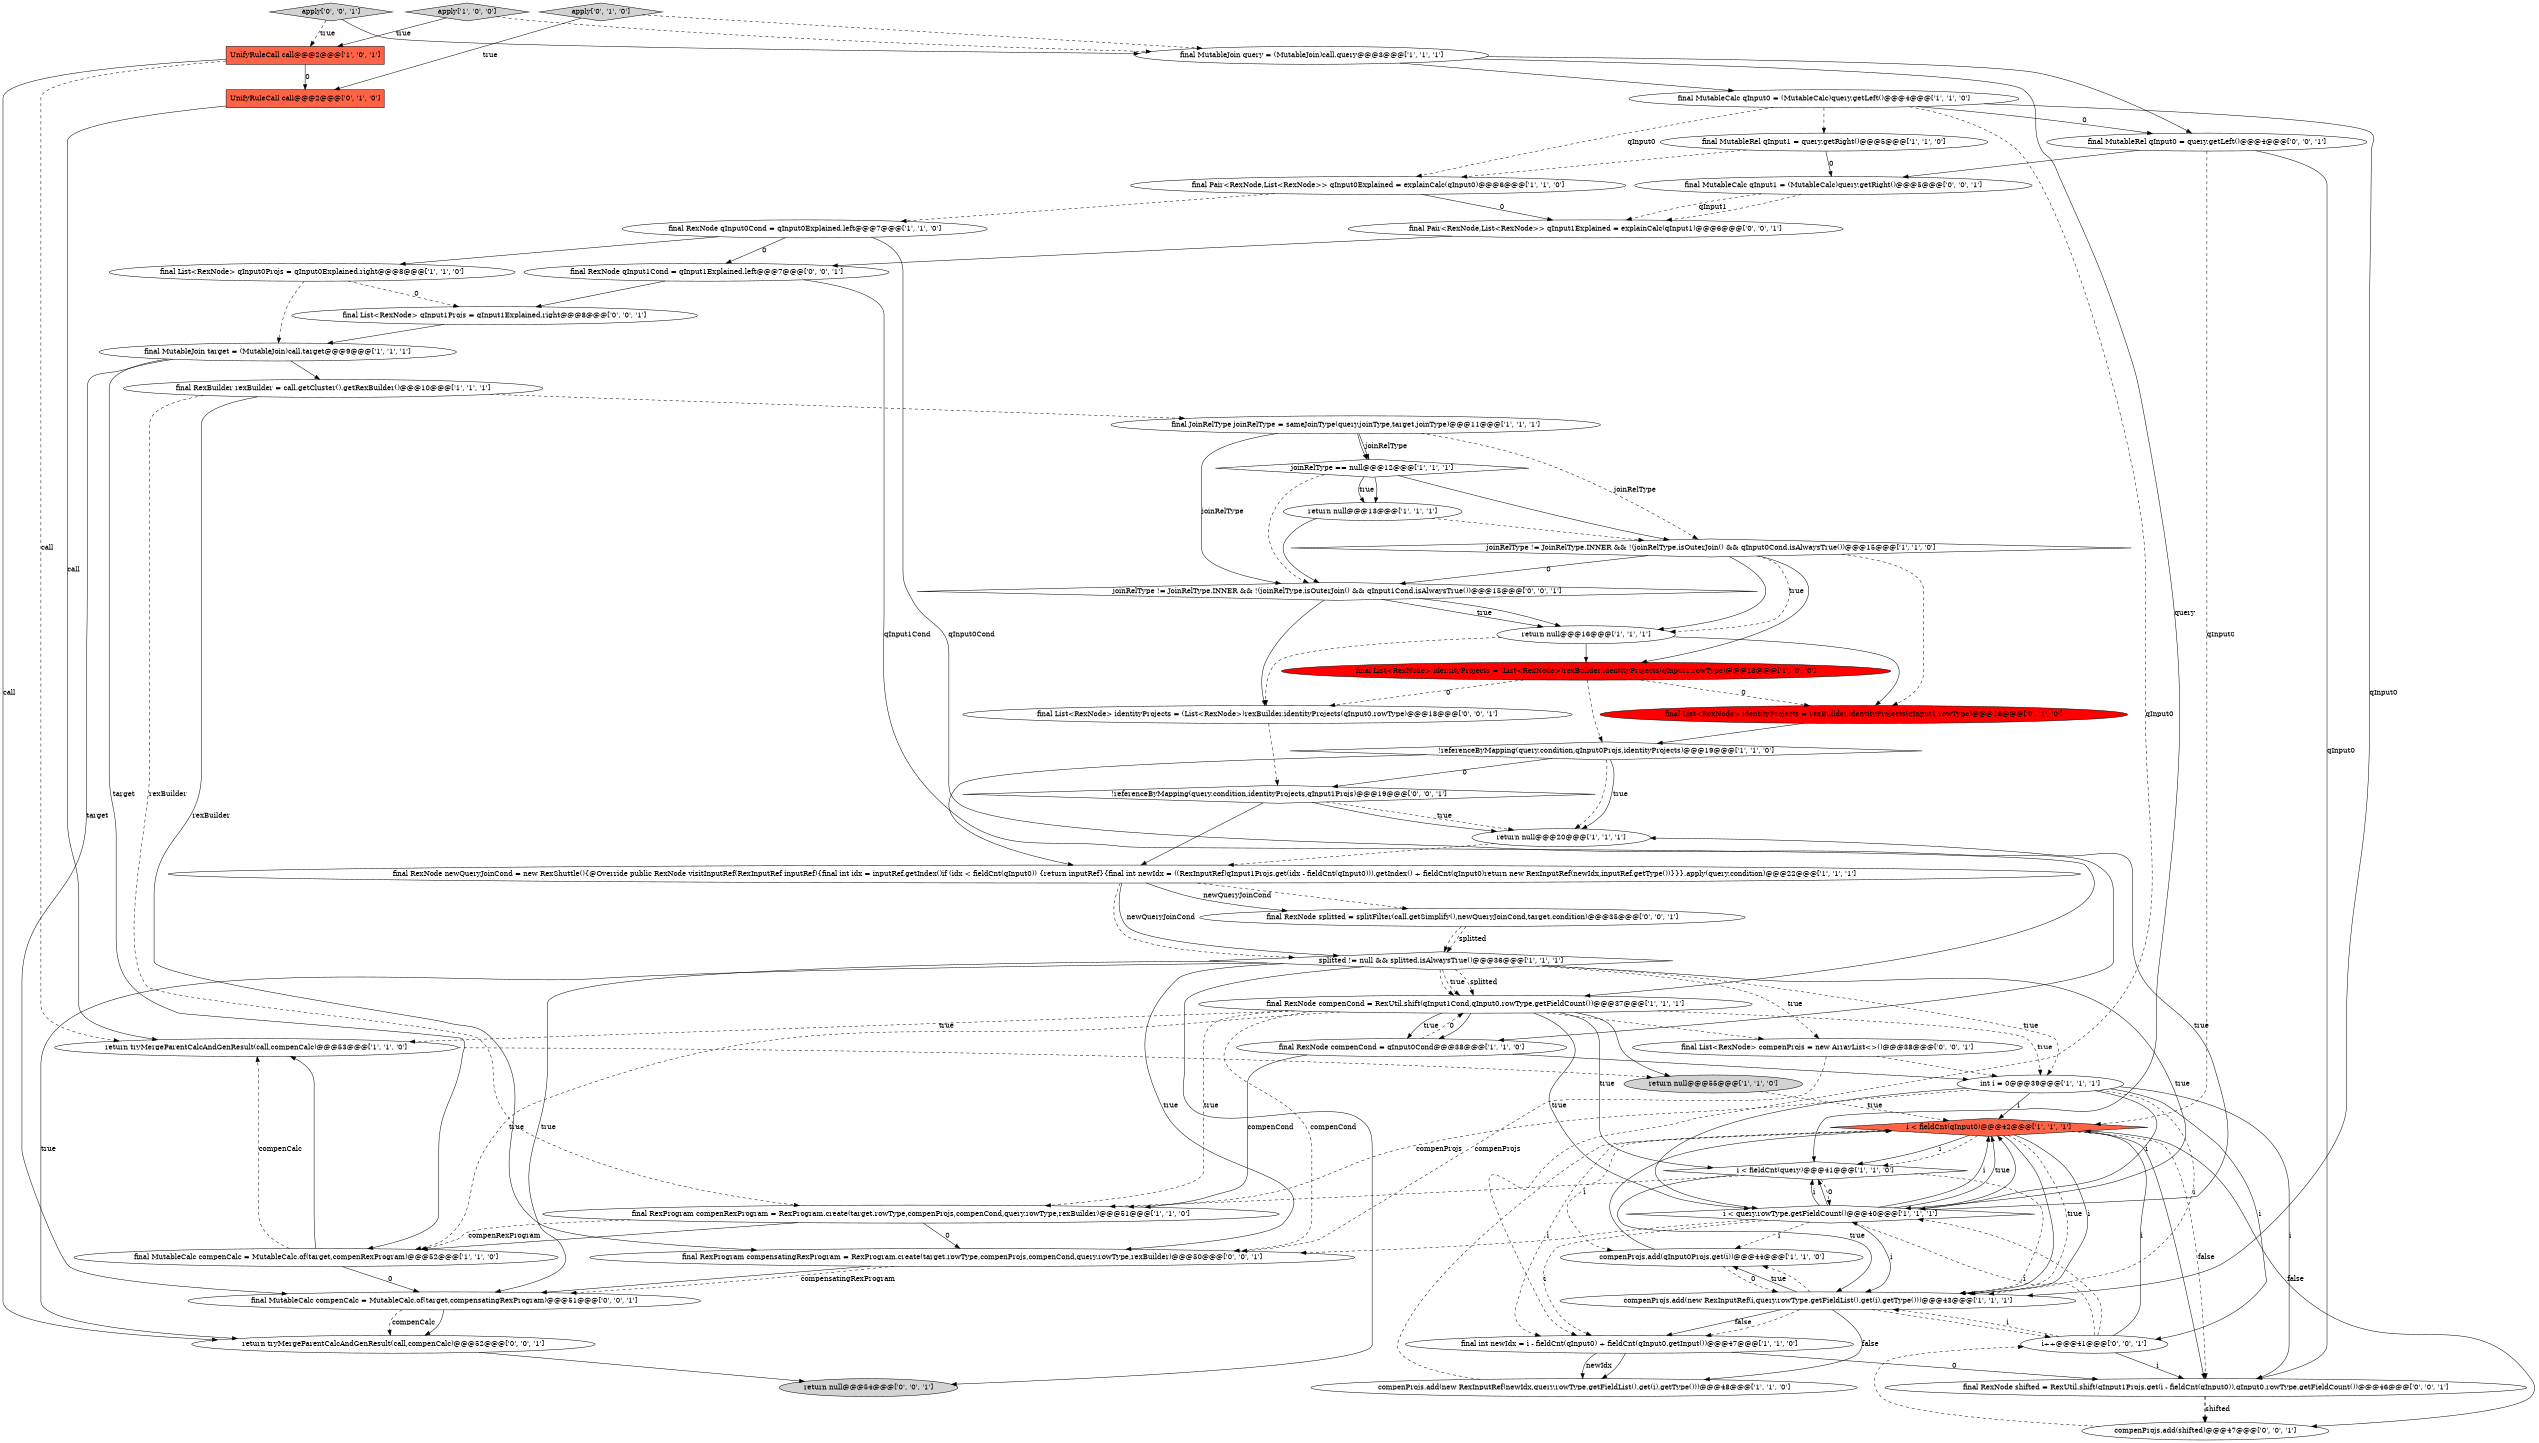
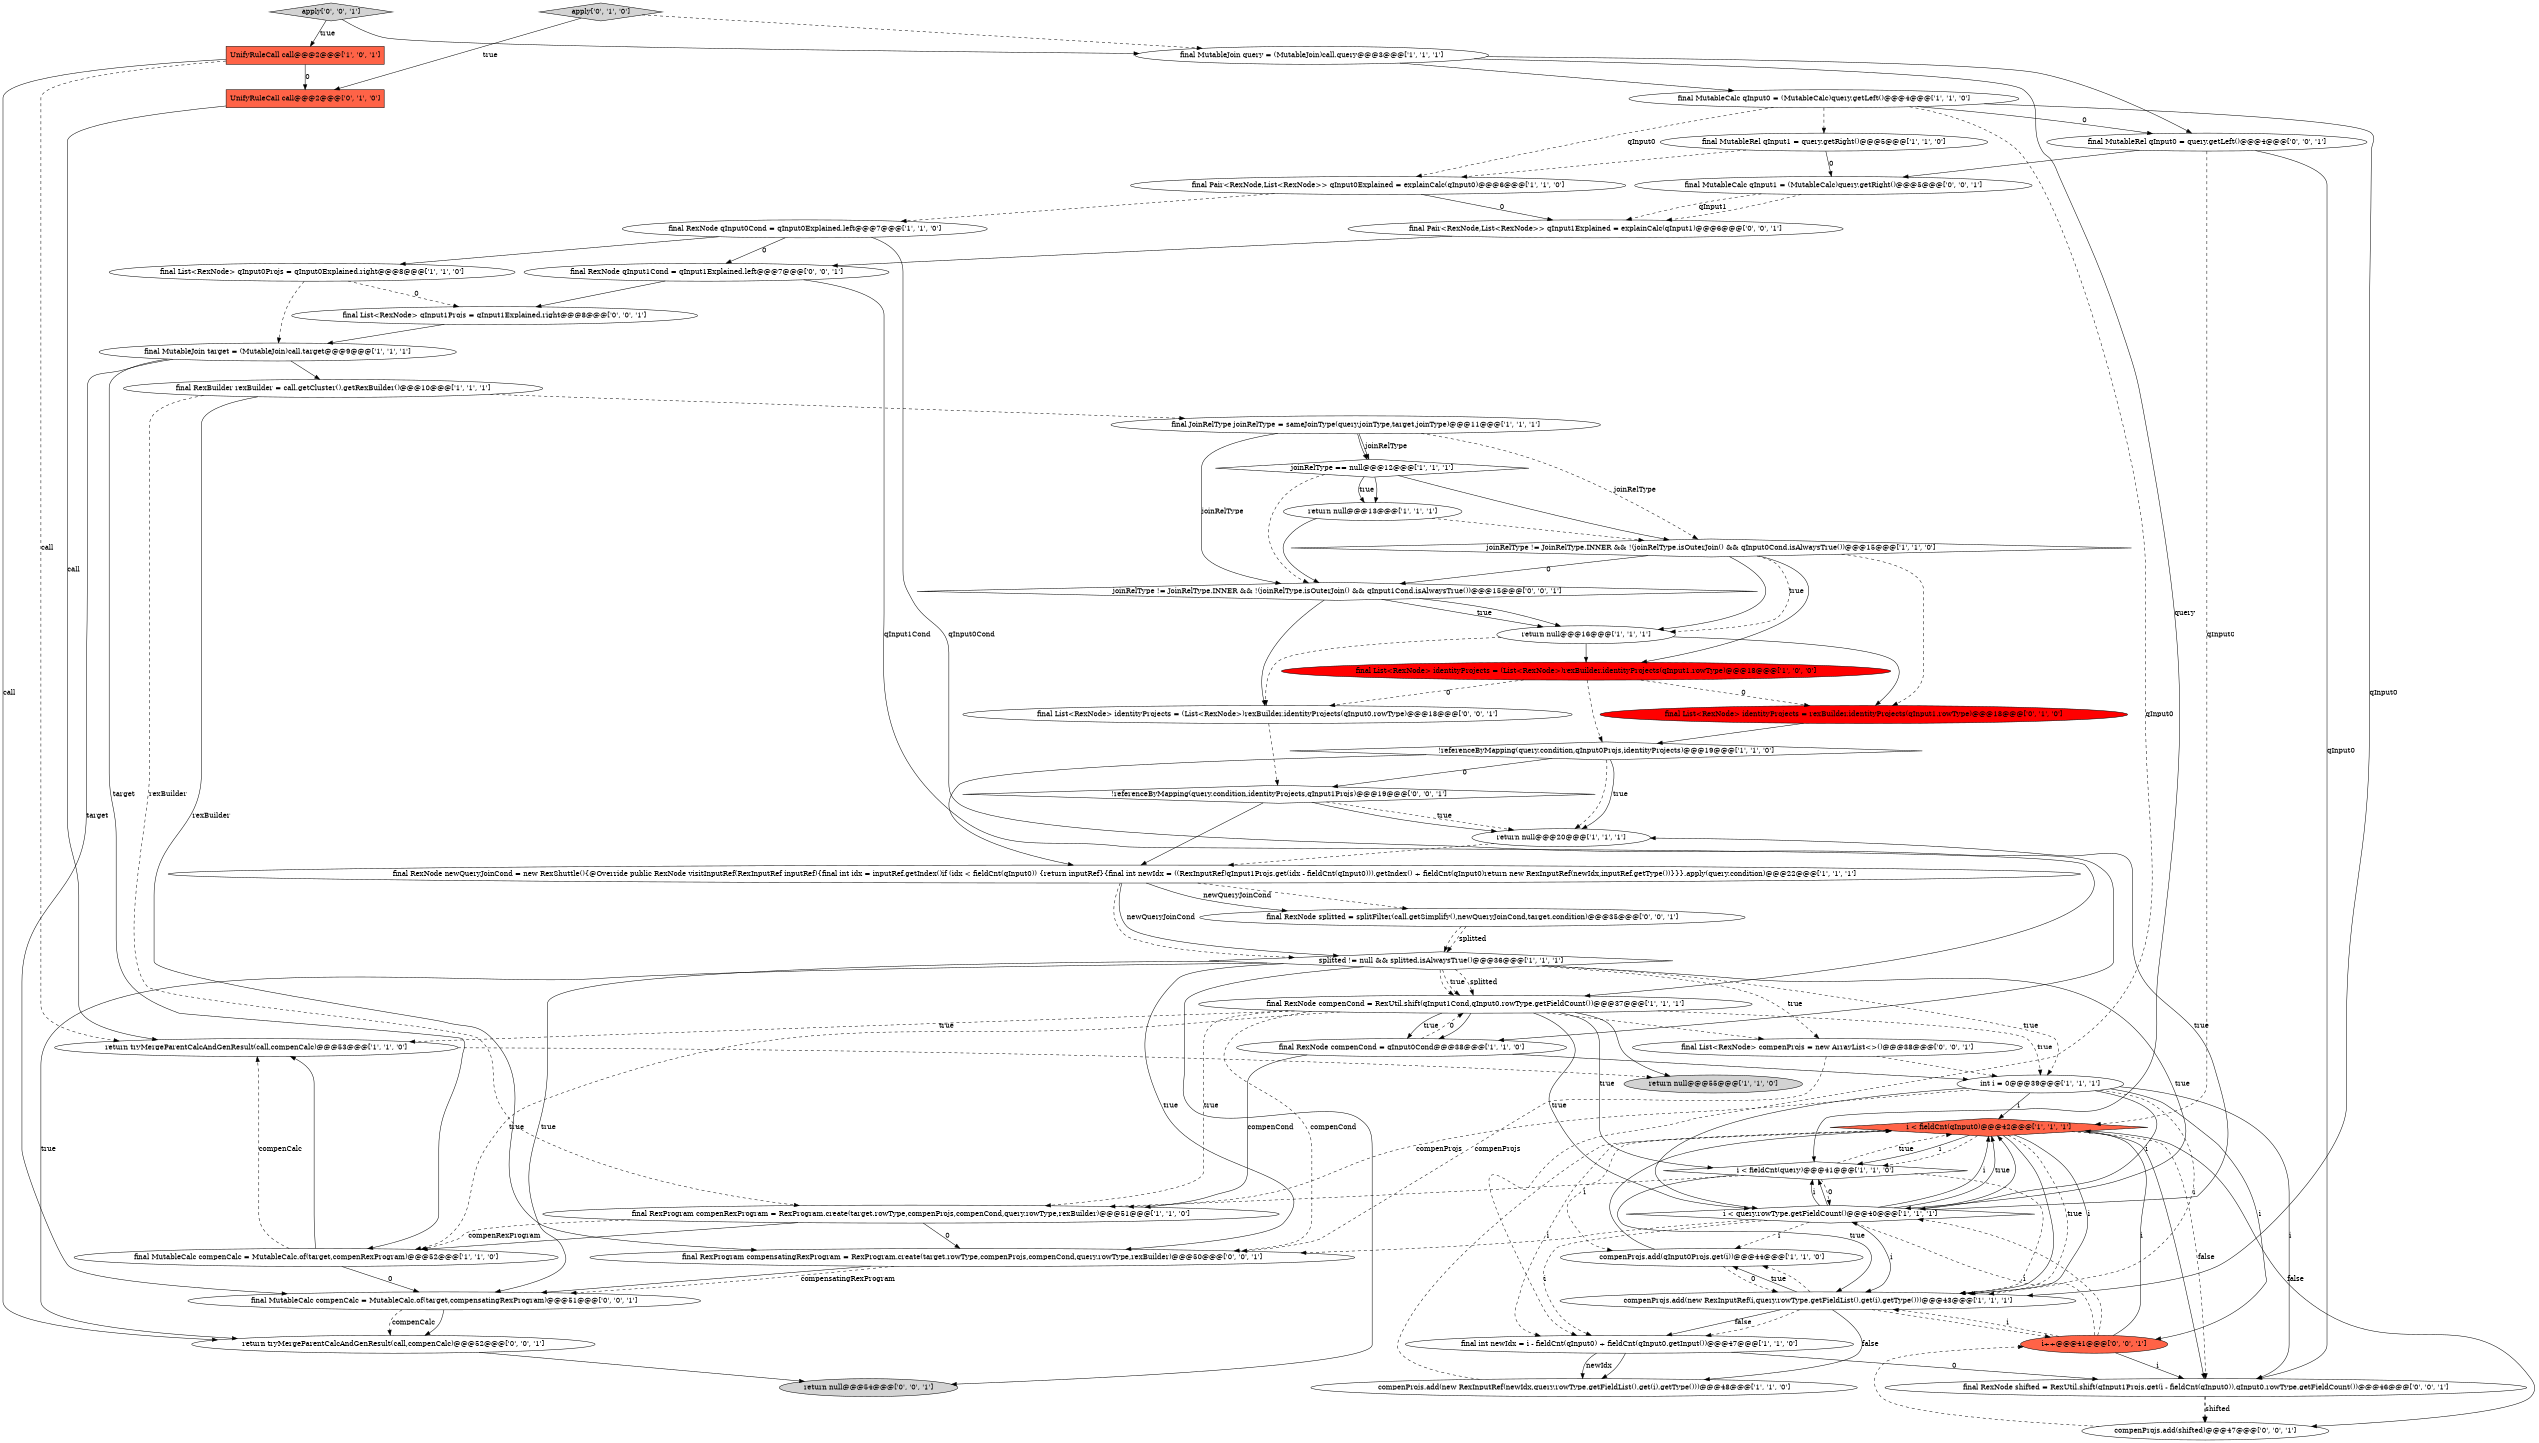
node "apply['1', '0', '0']": removed
edge "apply['0', '0', '1']" -> "UnifyRuleCall call@@@2@@@['1', '0', '1']": style dashed -> solid
edge "return null@@@55@@@['1', '1', '0']" -> "i < fieldCnt(qInput0)@@@42@@@['1', '1', '1']": now "i < fieldCnt(query)@@@41@@@['1', '1', '0']" -> "i < fieldCnt(qInput0)@@@42@@@['1', '1', '1']"
node "i++@@@41@@@['0', '0', '1']": fillcolor white -> tomato
